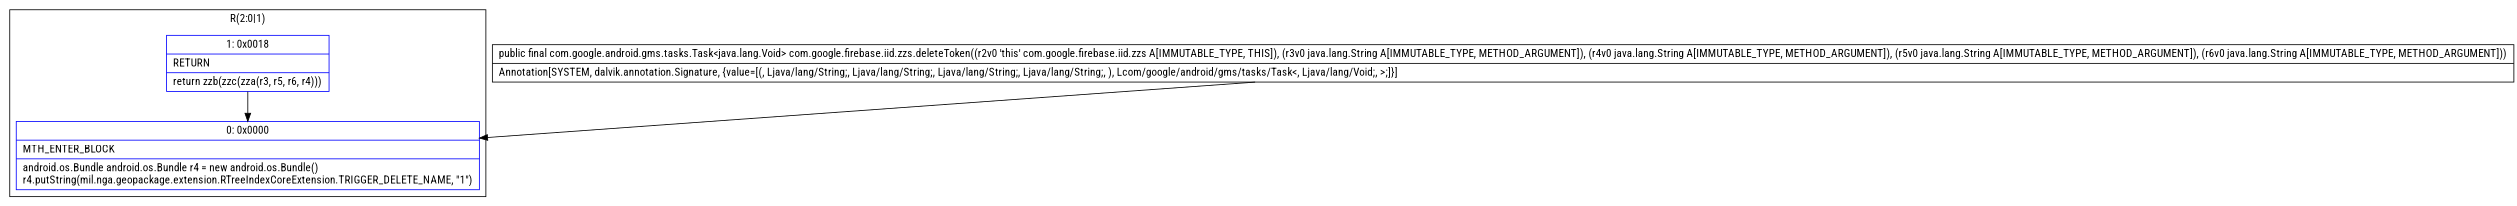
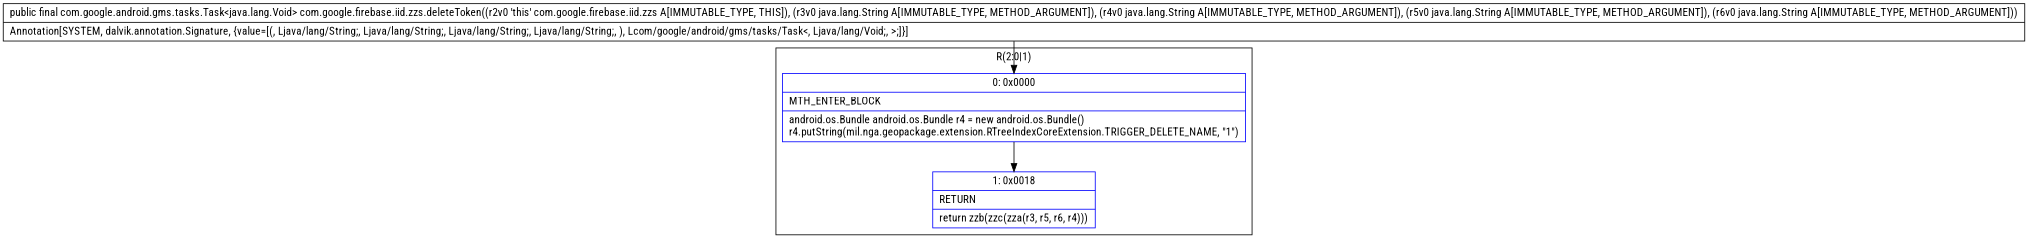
edge "1: 0x0018" -> "0: 0x0000": reversed
